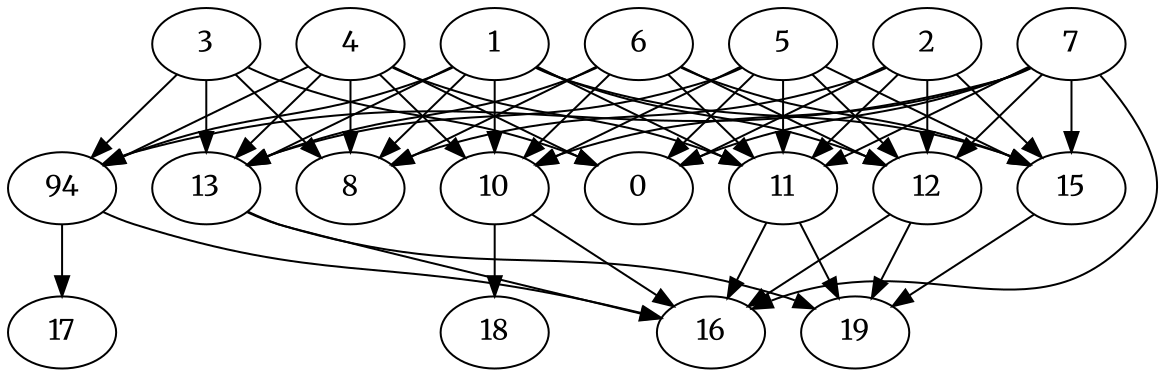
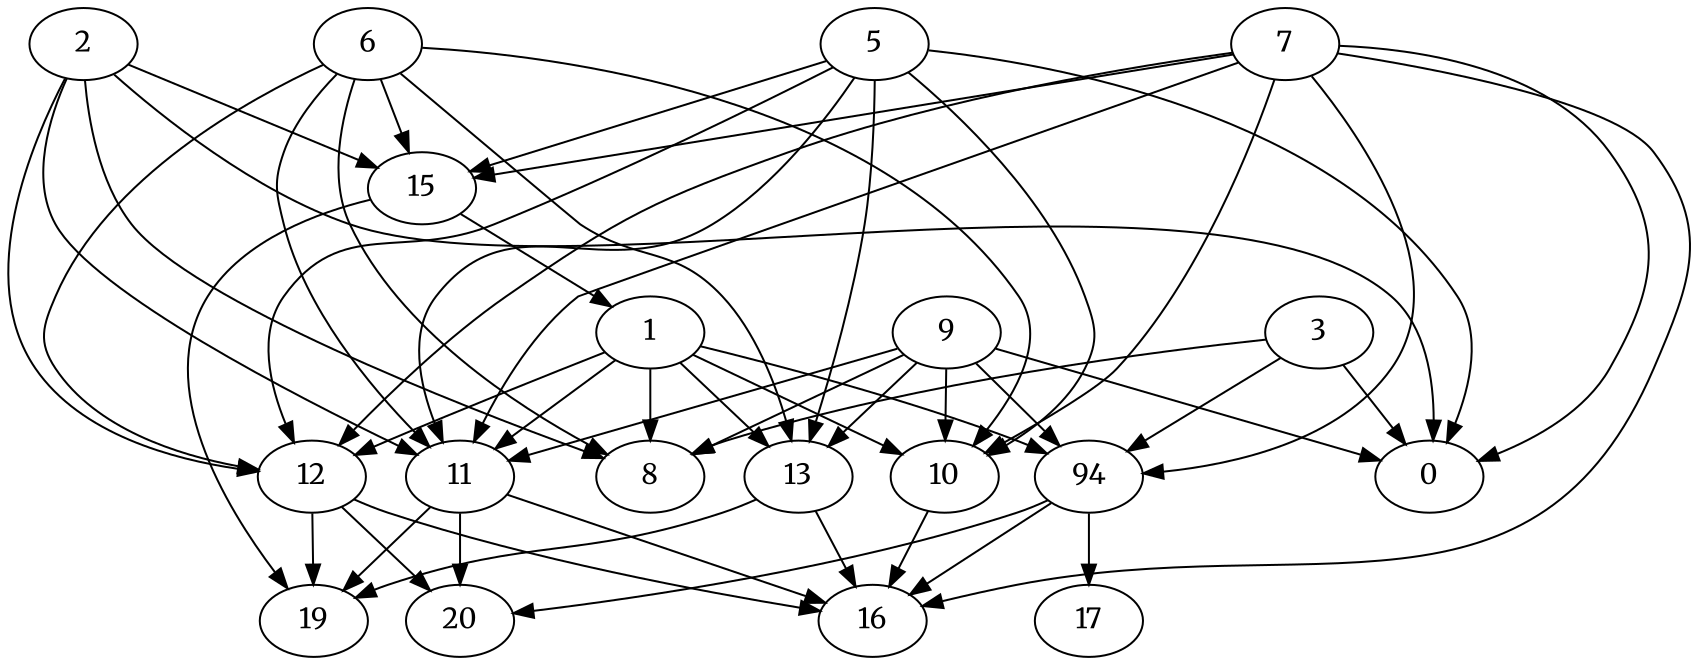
node "4": label "4" -> "9"
edge "3" -> "13": removed
edge "1" -> "15": reversed
node "18": removed
node "20": added
